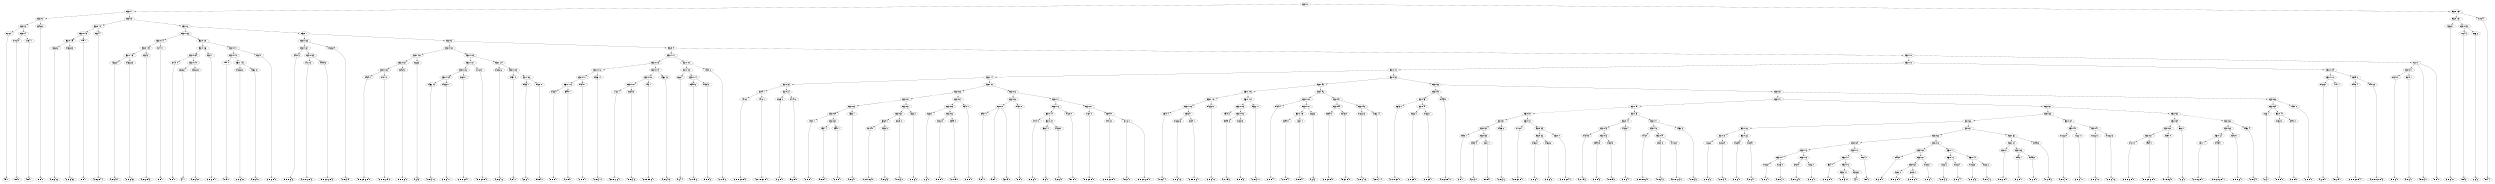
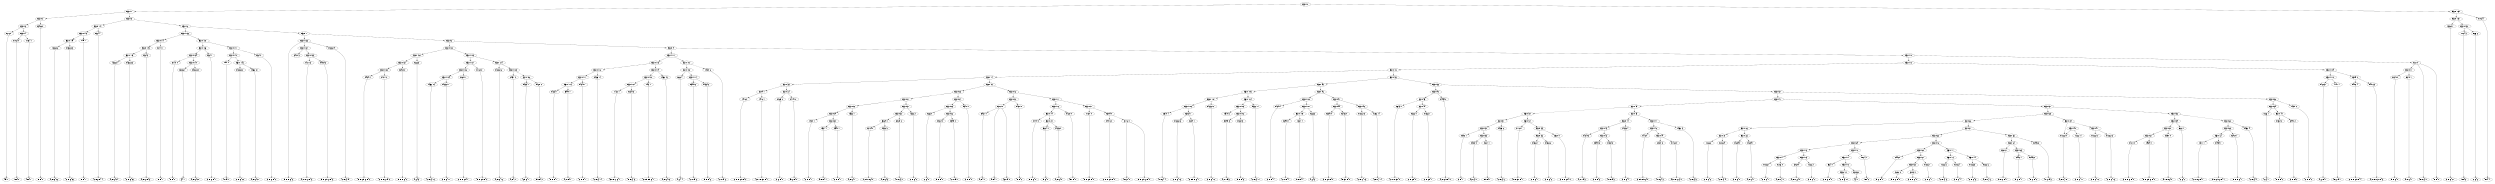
edge "L3920(3)" -> "[D  E  F  A](3)": now "L5310(133)" -> "[D  E  F  A](3)"
edge "L5310(89)" -> "L5310(90)": now "L5310(89)" -> "L1286(10)"
